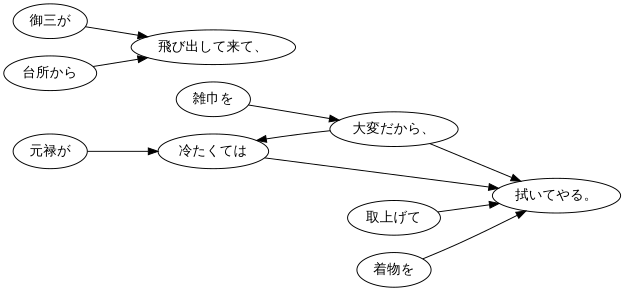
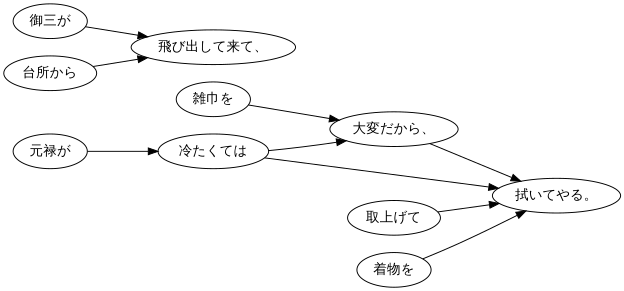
edge "大変だから、" -> "冷たくては": reversed
